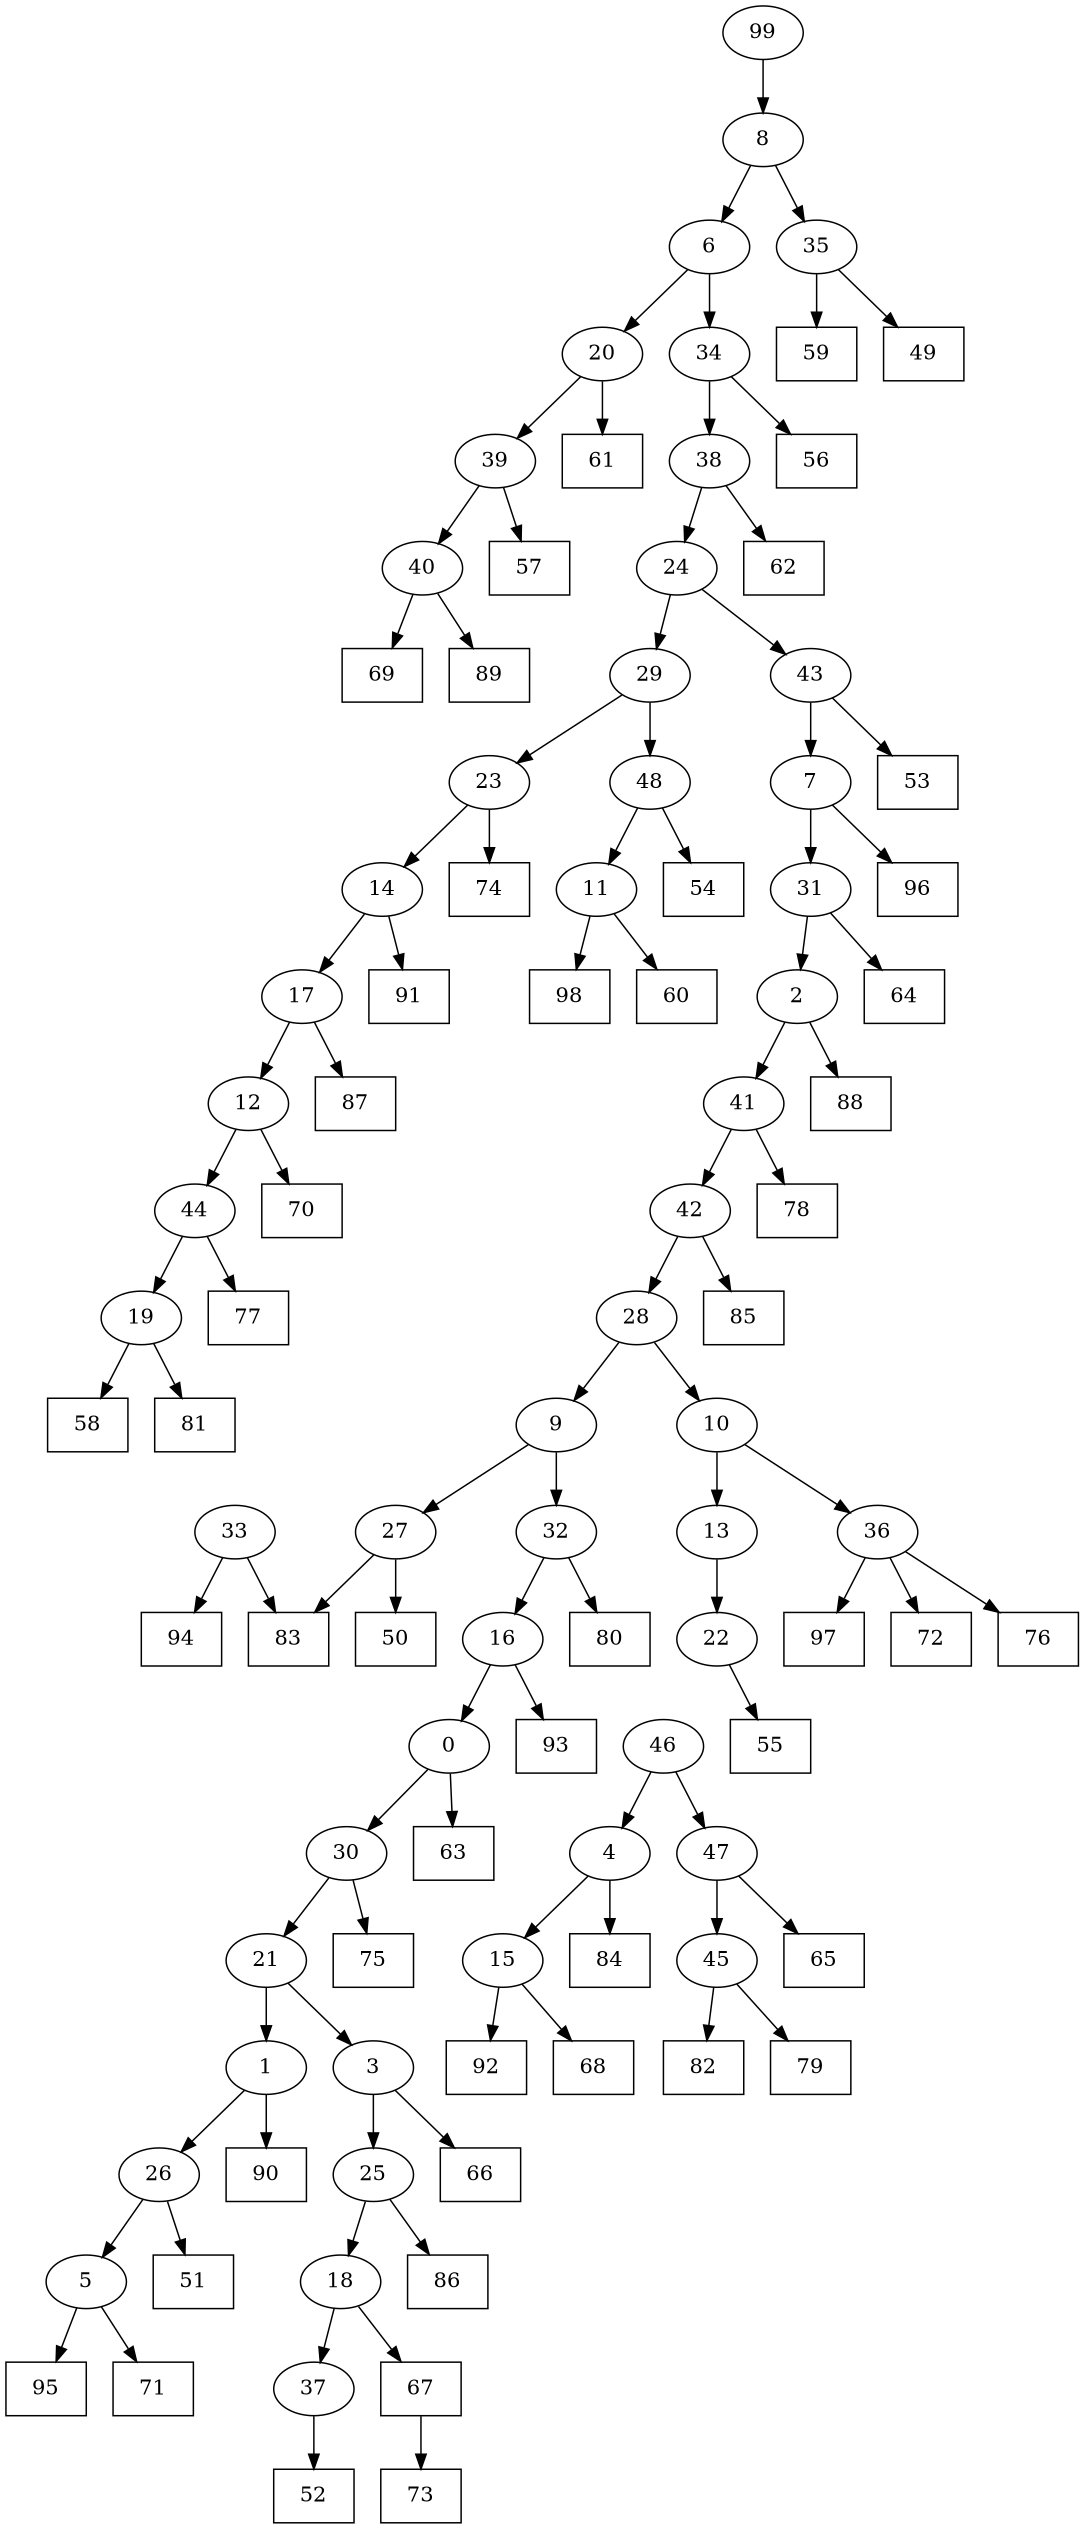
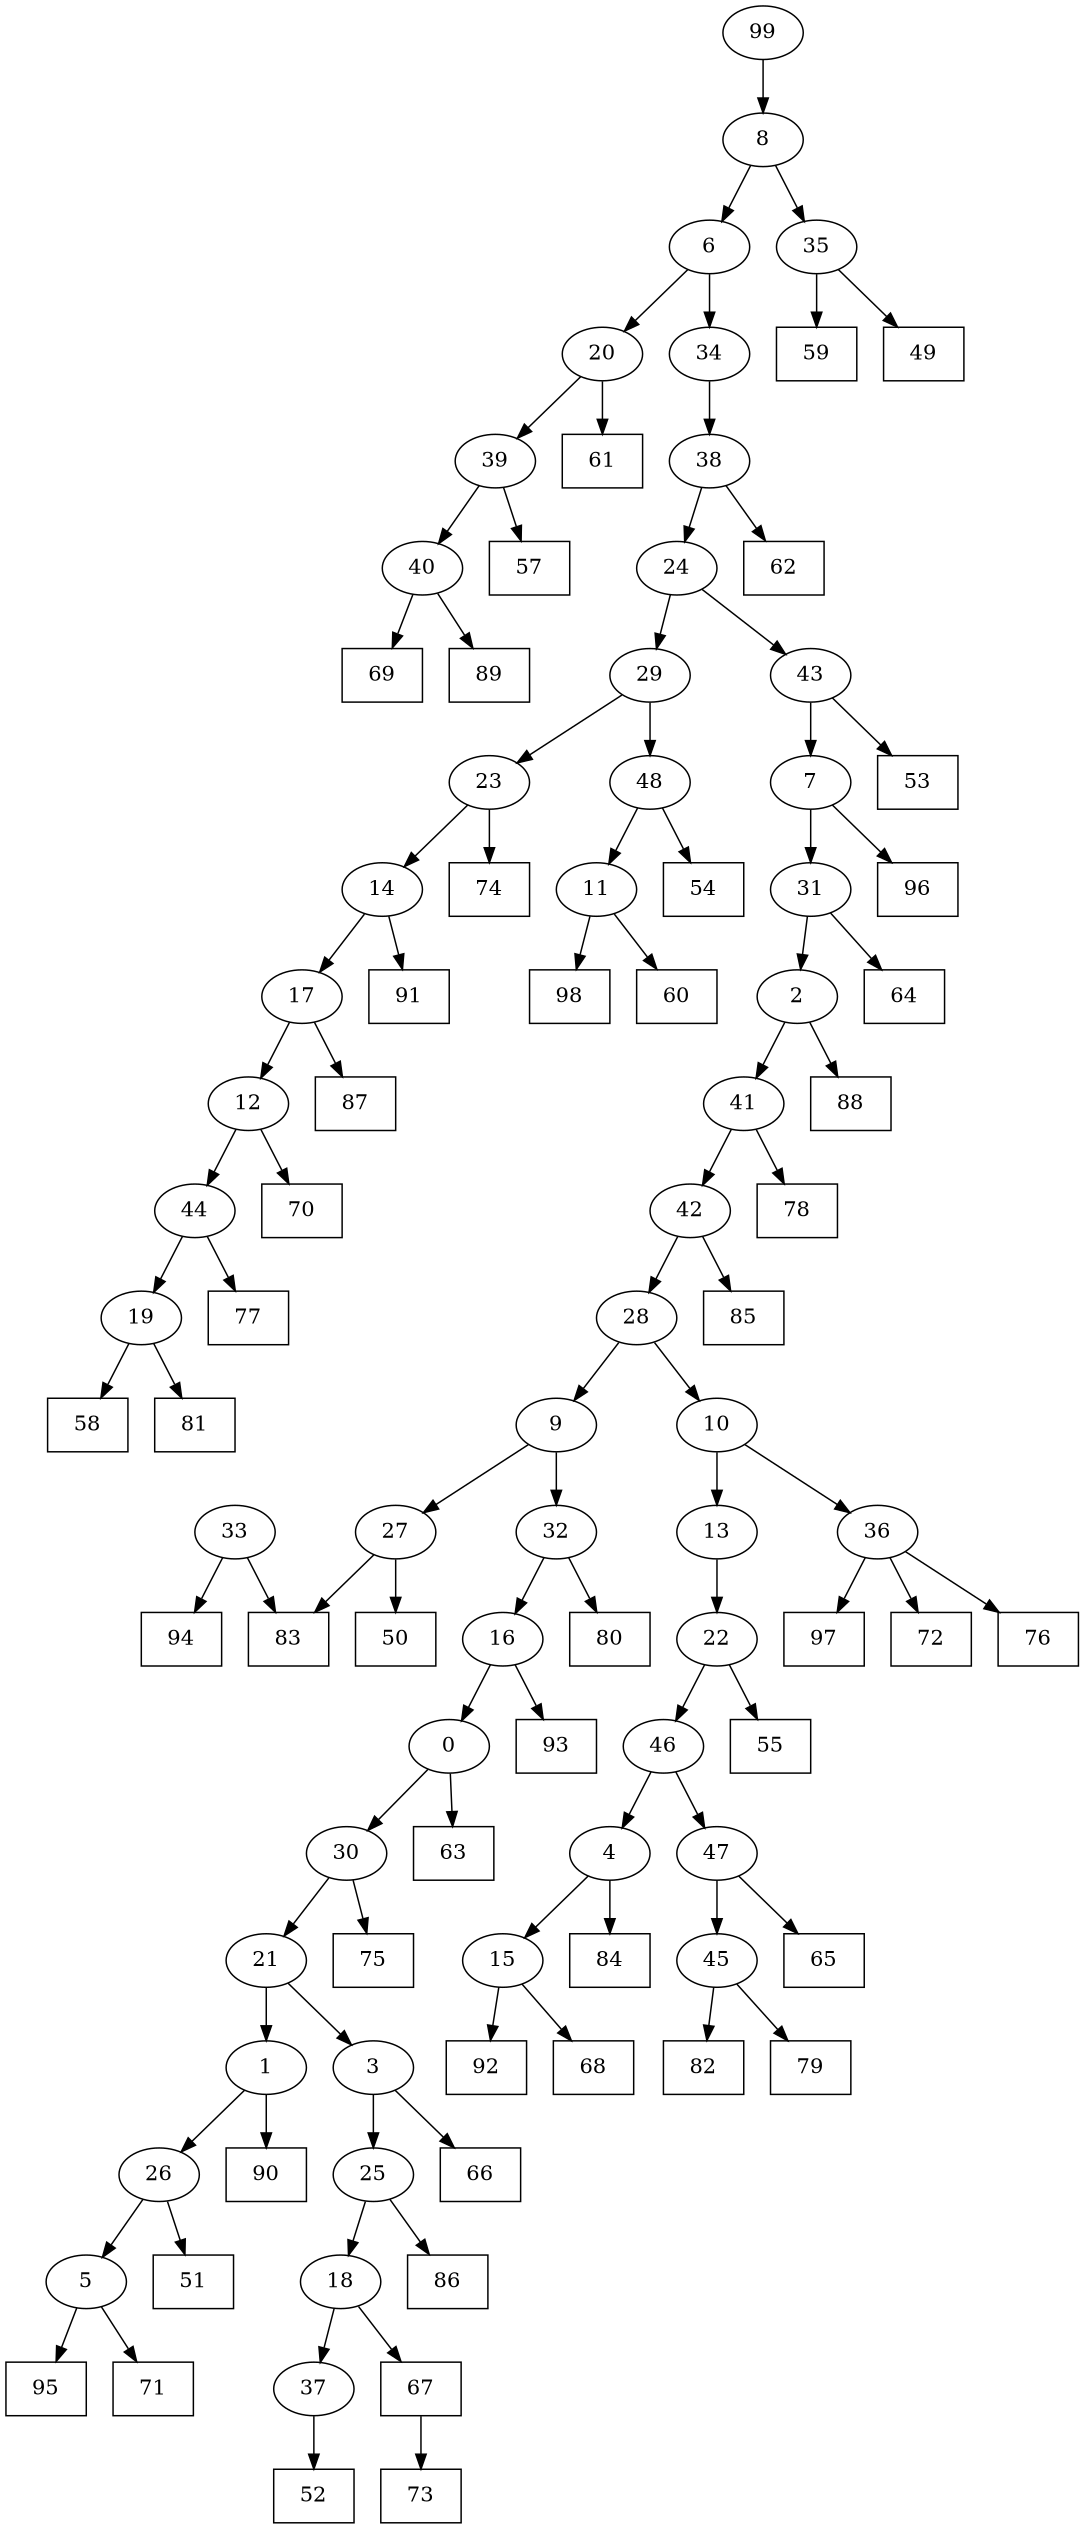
node "56": removed
edge "22" -> "46": added
